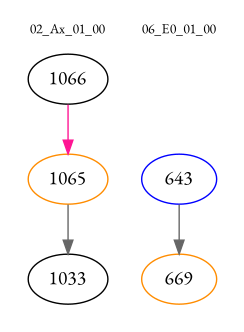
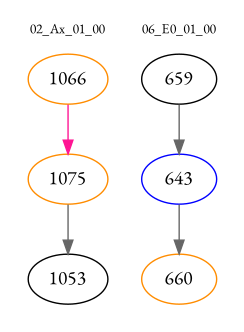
node "1066": color black -> darkorange
node "659": added
node "1065": label "1065" -> "1075"
node "1033": label "1033" -> "1053"
node "669": label "669" -> "660"
